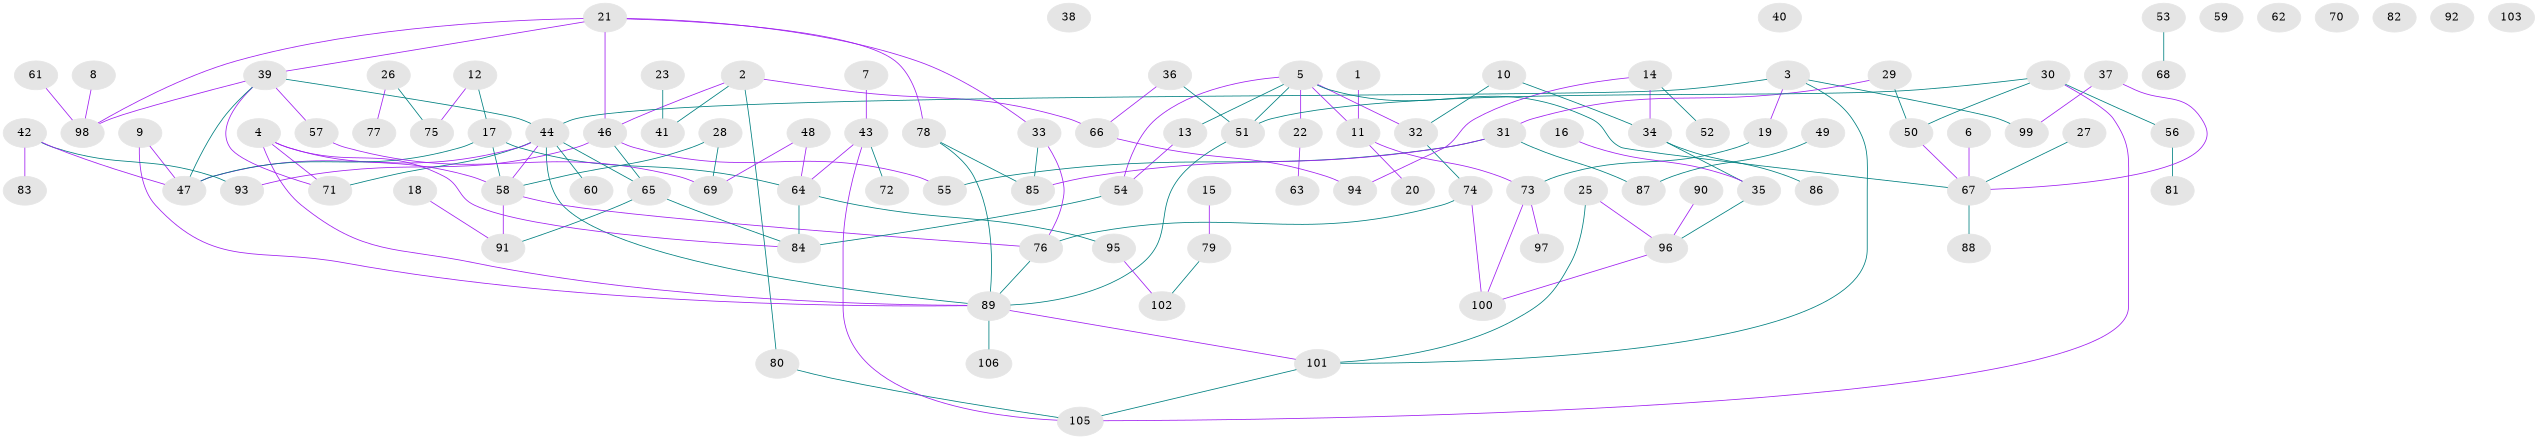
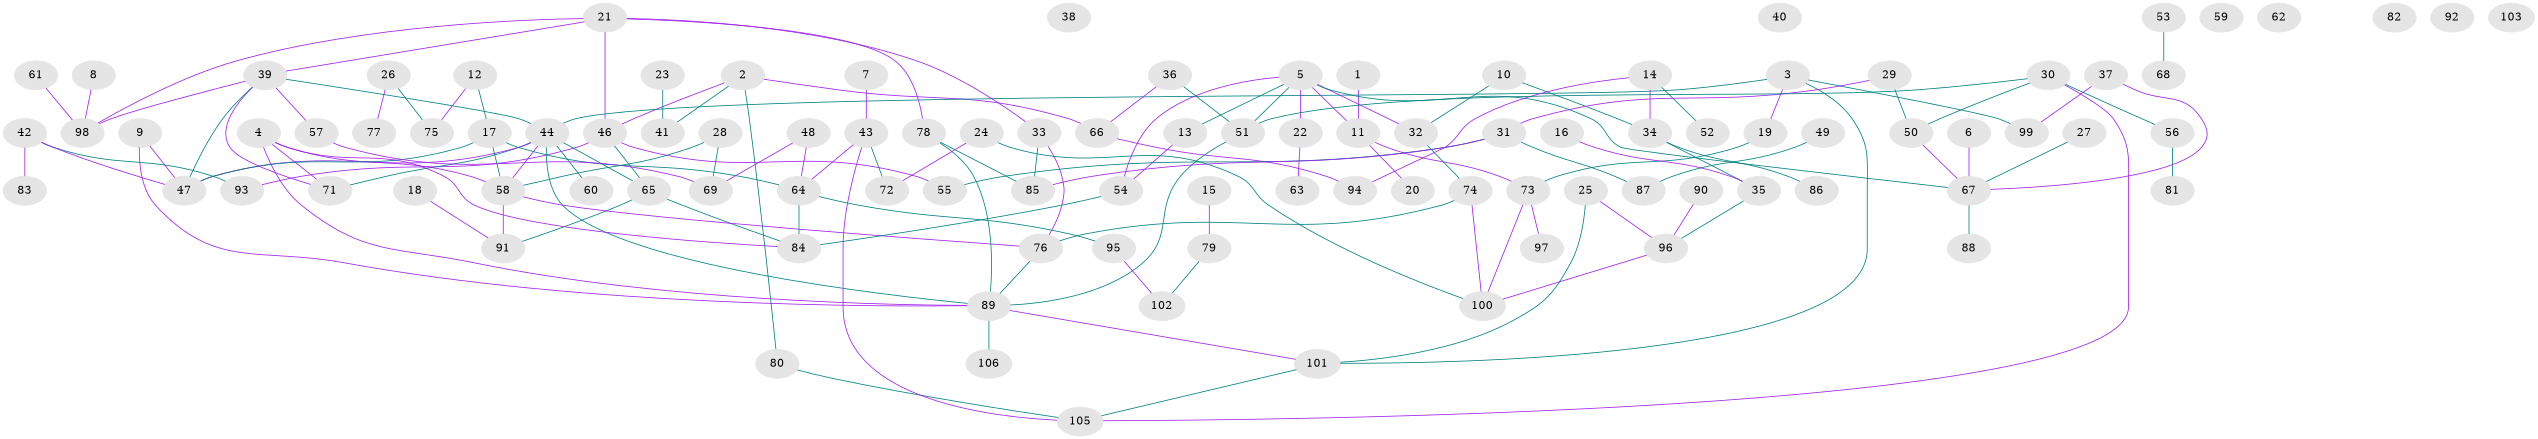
node "70": removed
node "24": added
